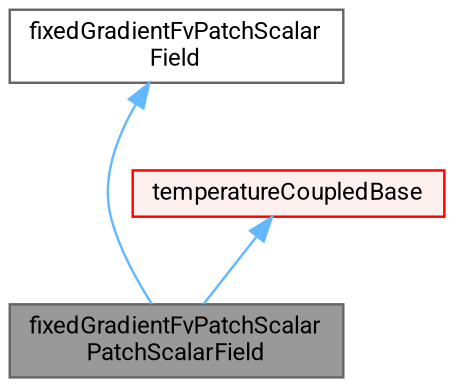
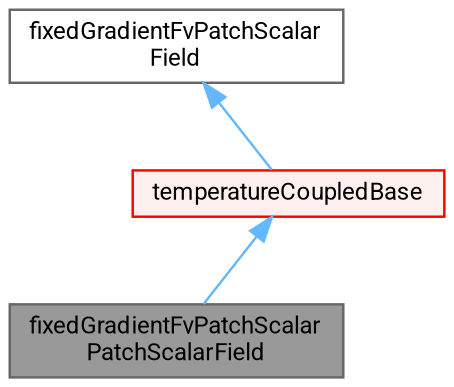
edge "fixedGradientFvPatchScalar PatchScalarField" -> "fixedGradientFvPatchScalar Field": now "temperatureCoupledBase" -> "fixedGradientFvPatchScalar Field"
